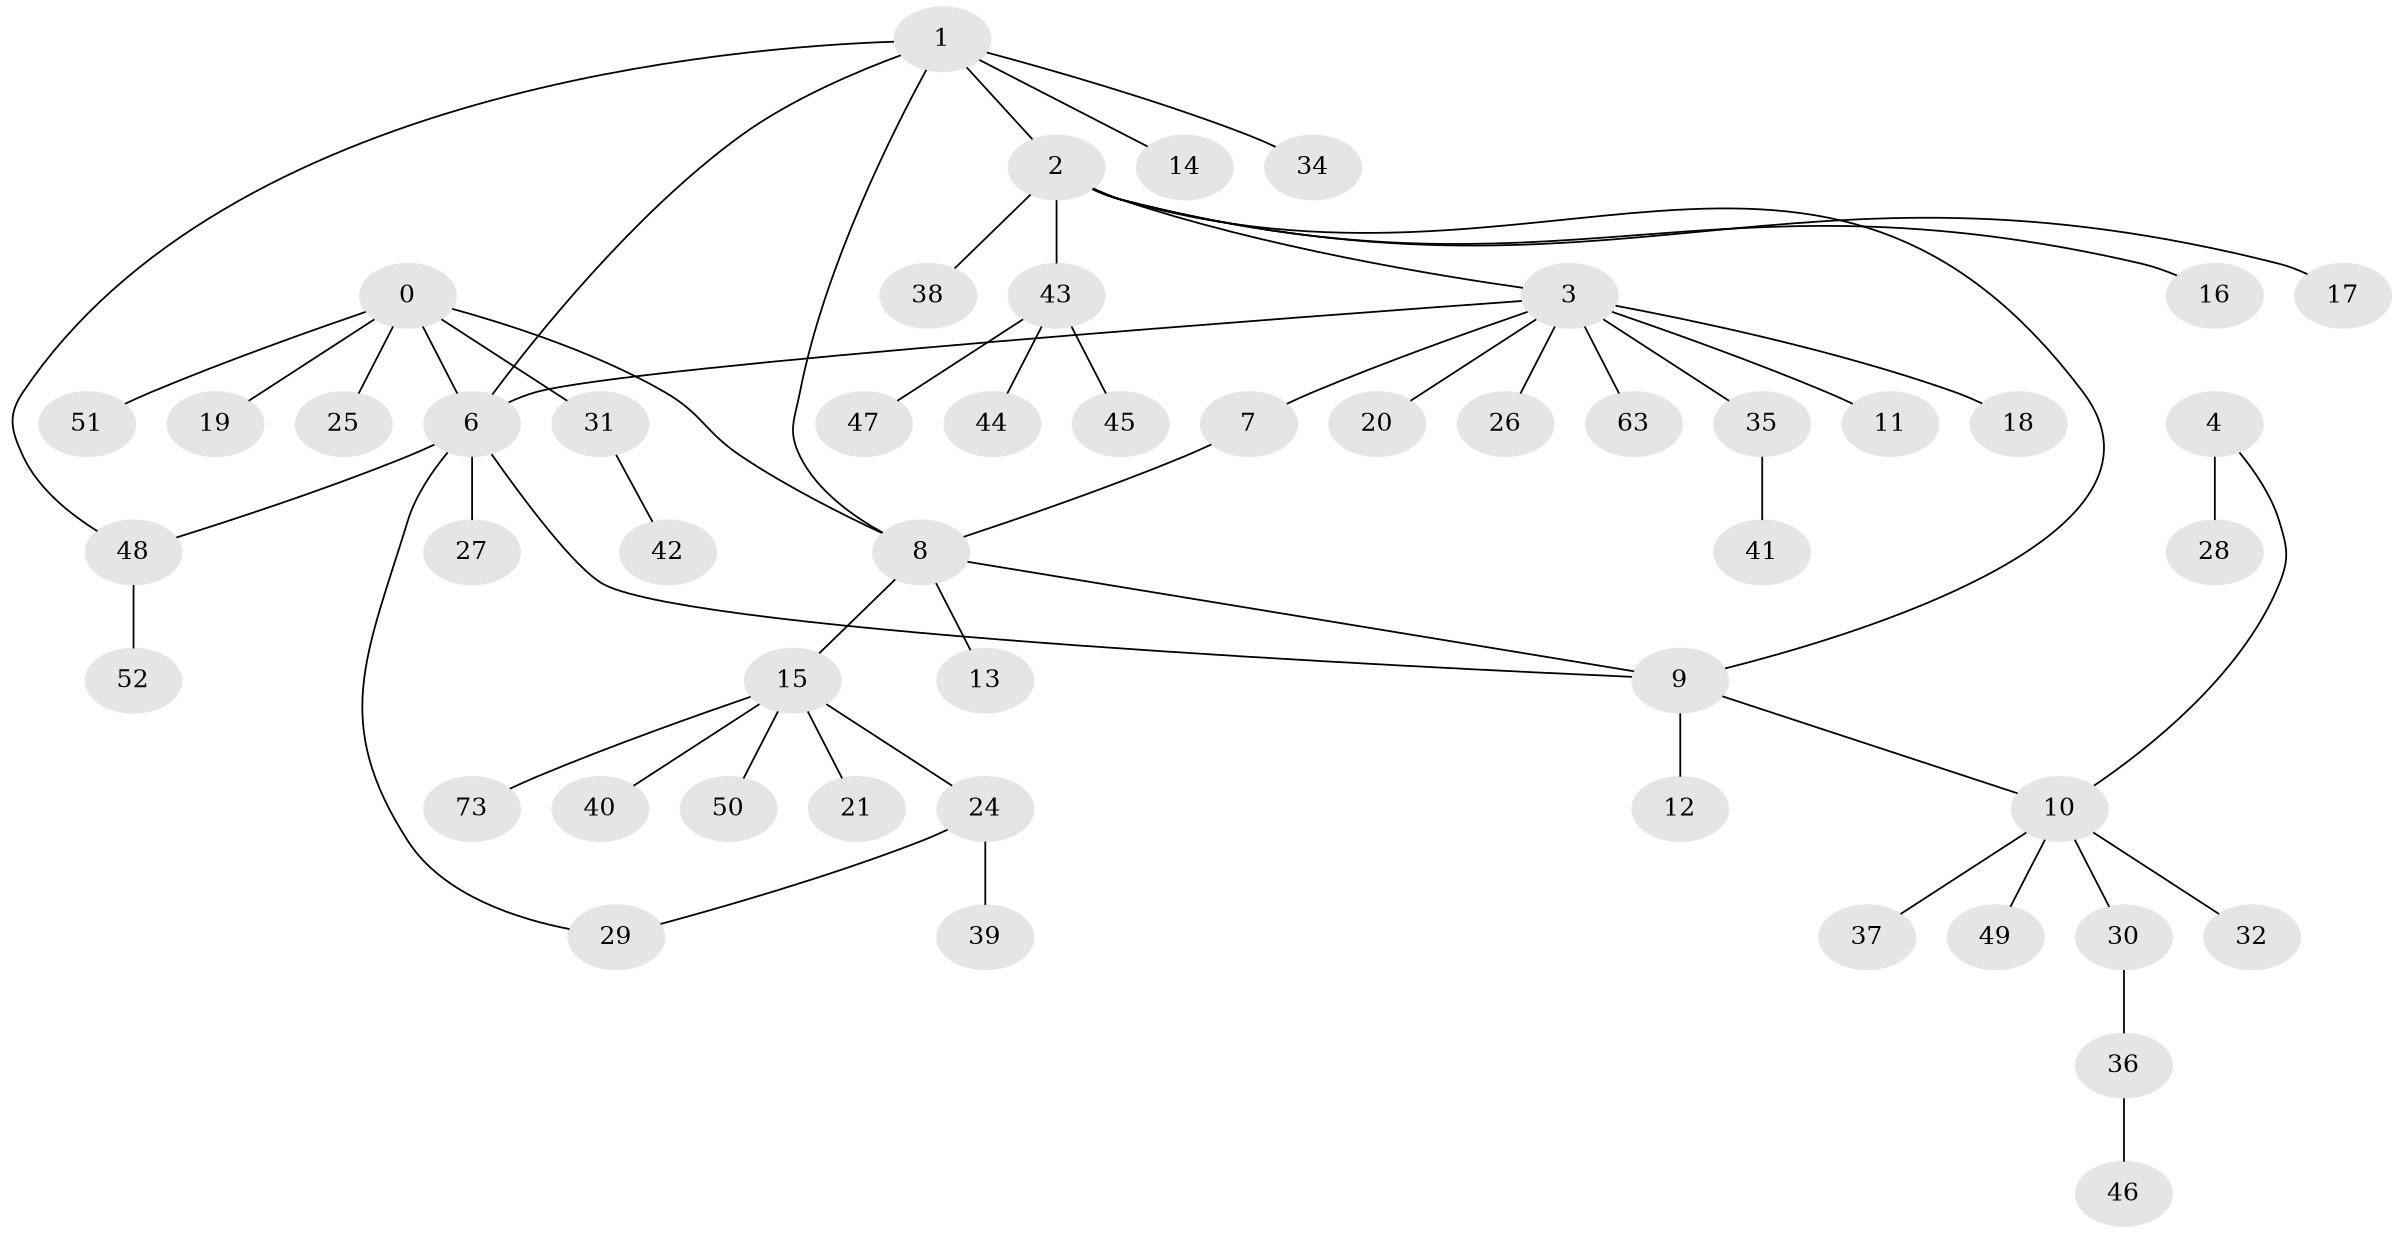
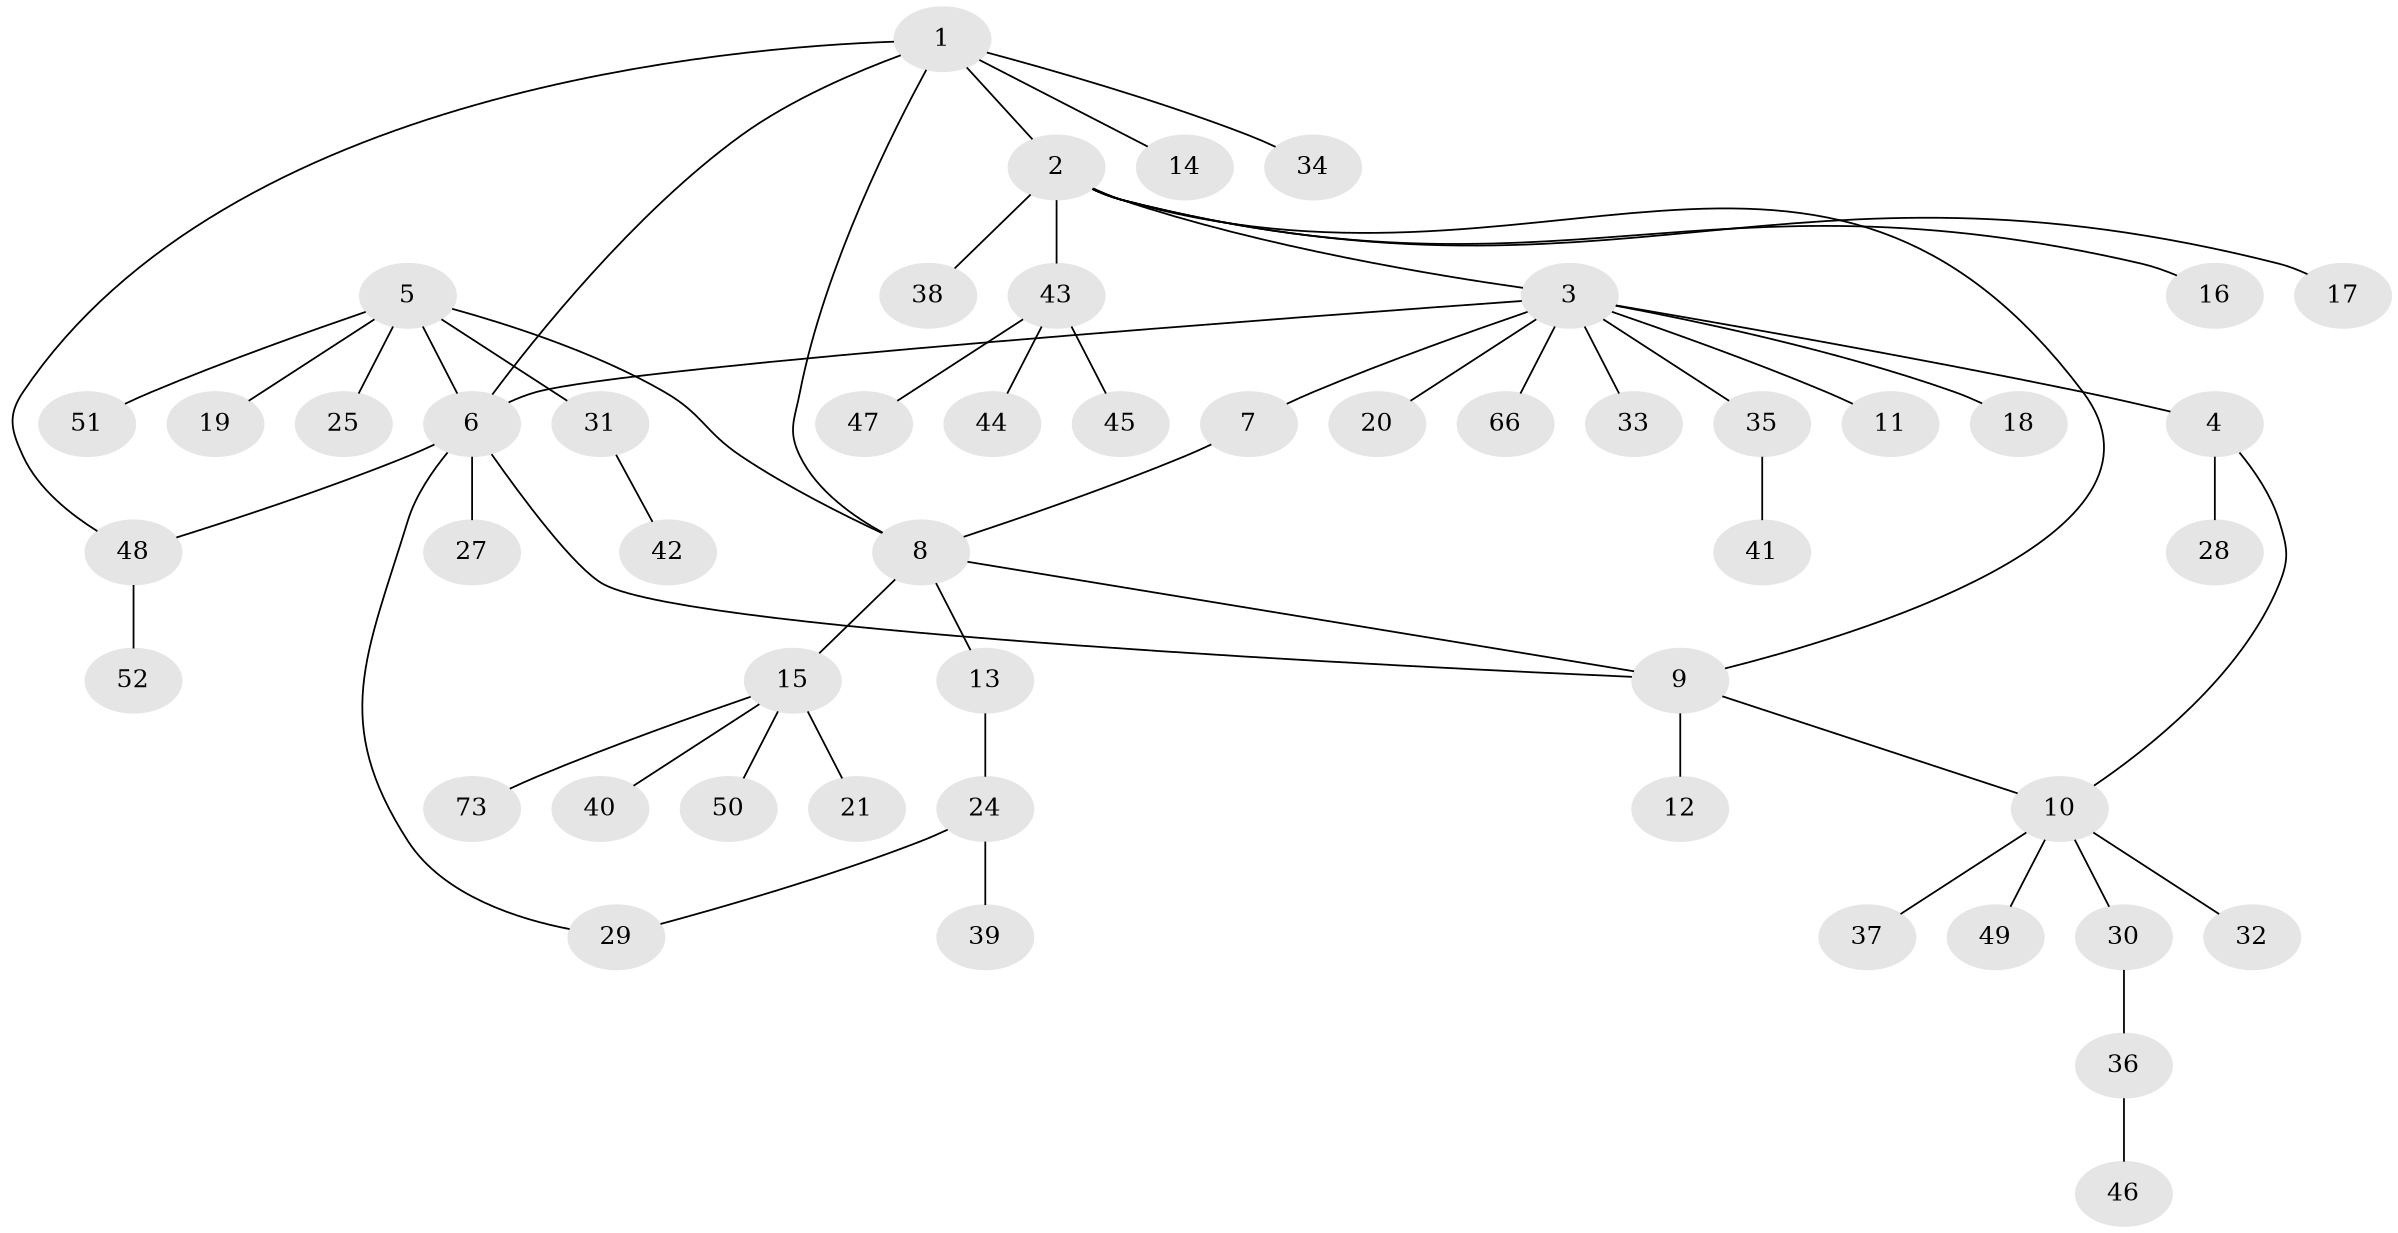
node "0": label "0" -> "5"
edge "3" -- "4": added
node "26": label "26" -> "66"
node "63": label "63" -> "33"
edge "15" -- "24": now "13" -- "24"
